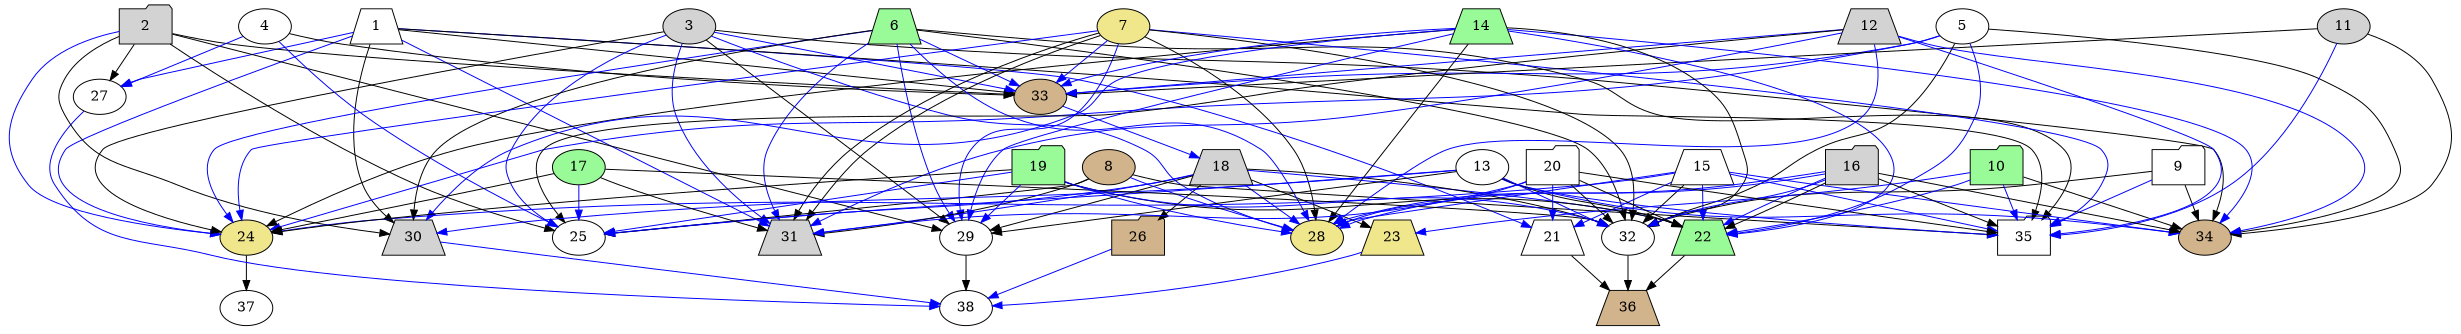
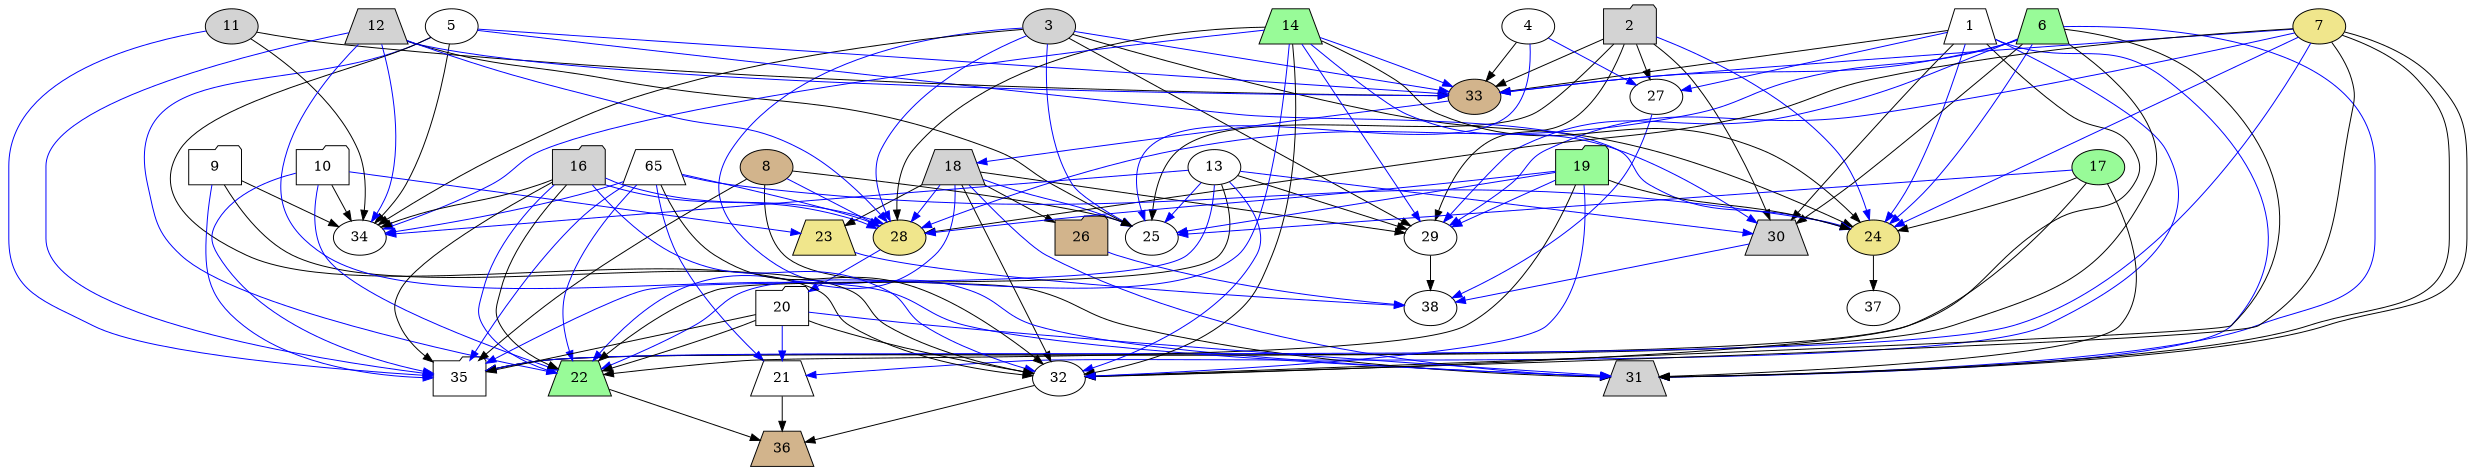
node "15": label "15" -> "65"
node "10": fillcolor palegreen -> white
edge "20" -> "28": reversed
node "34": fillcolor tan -> white
